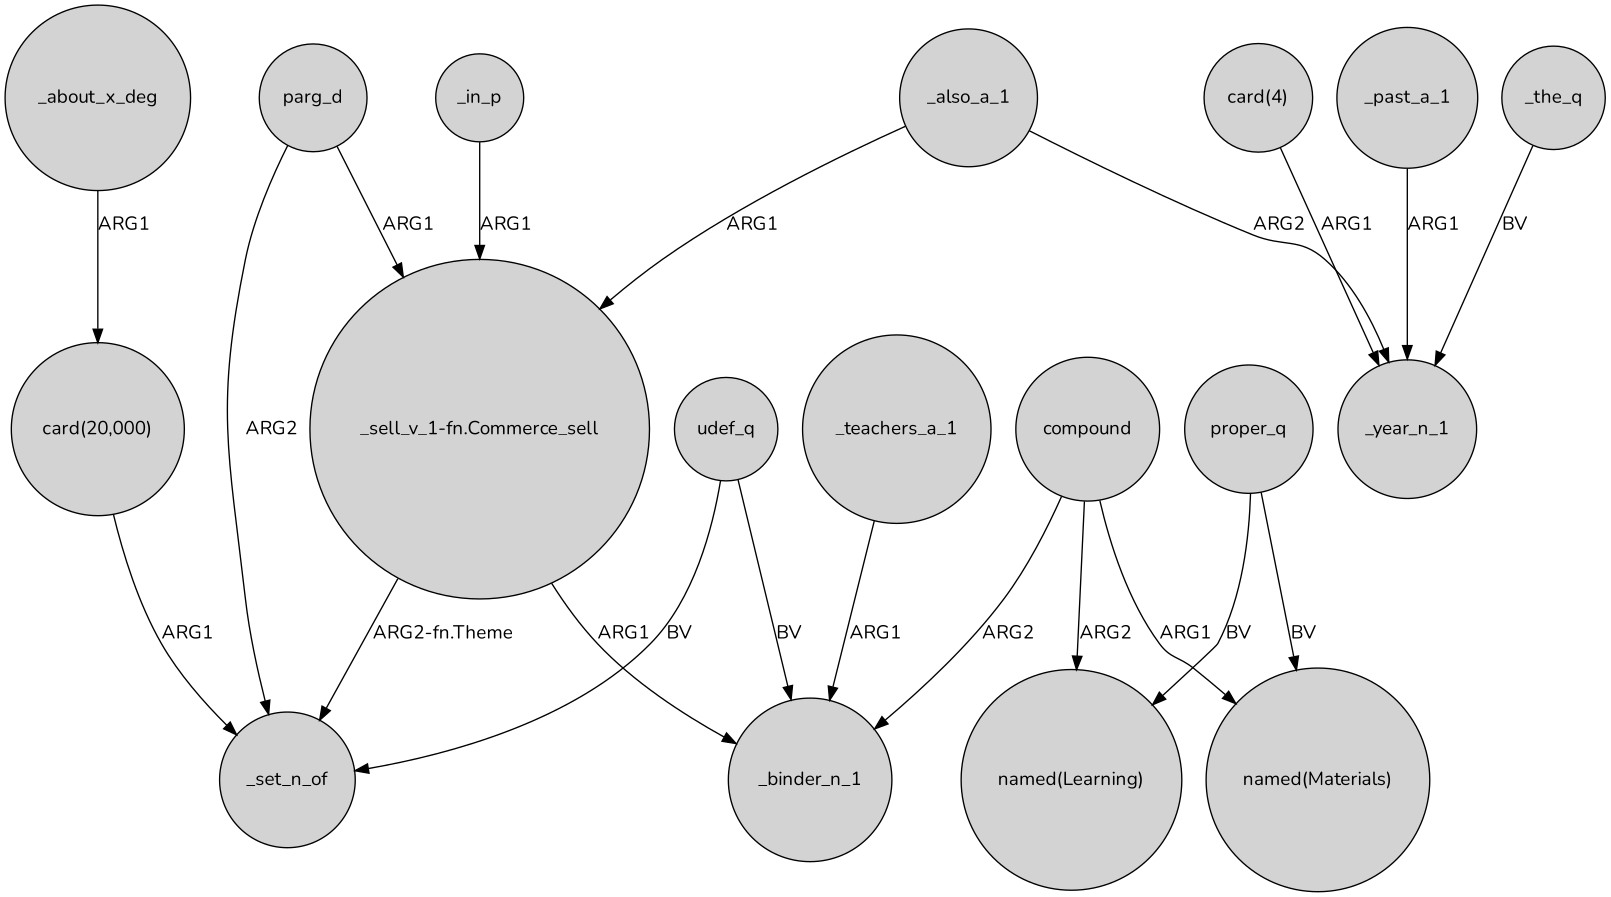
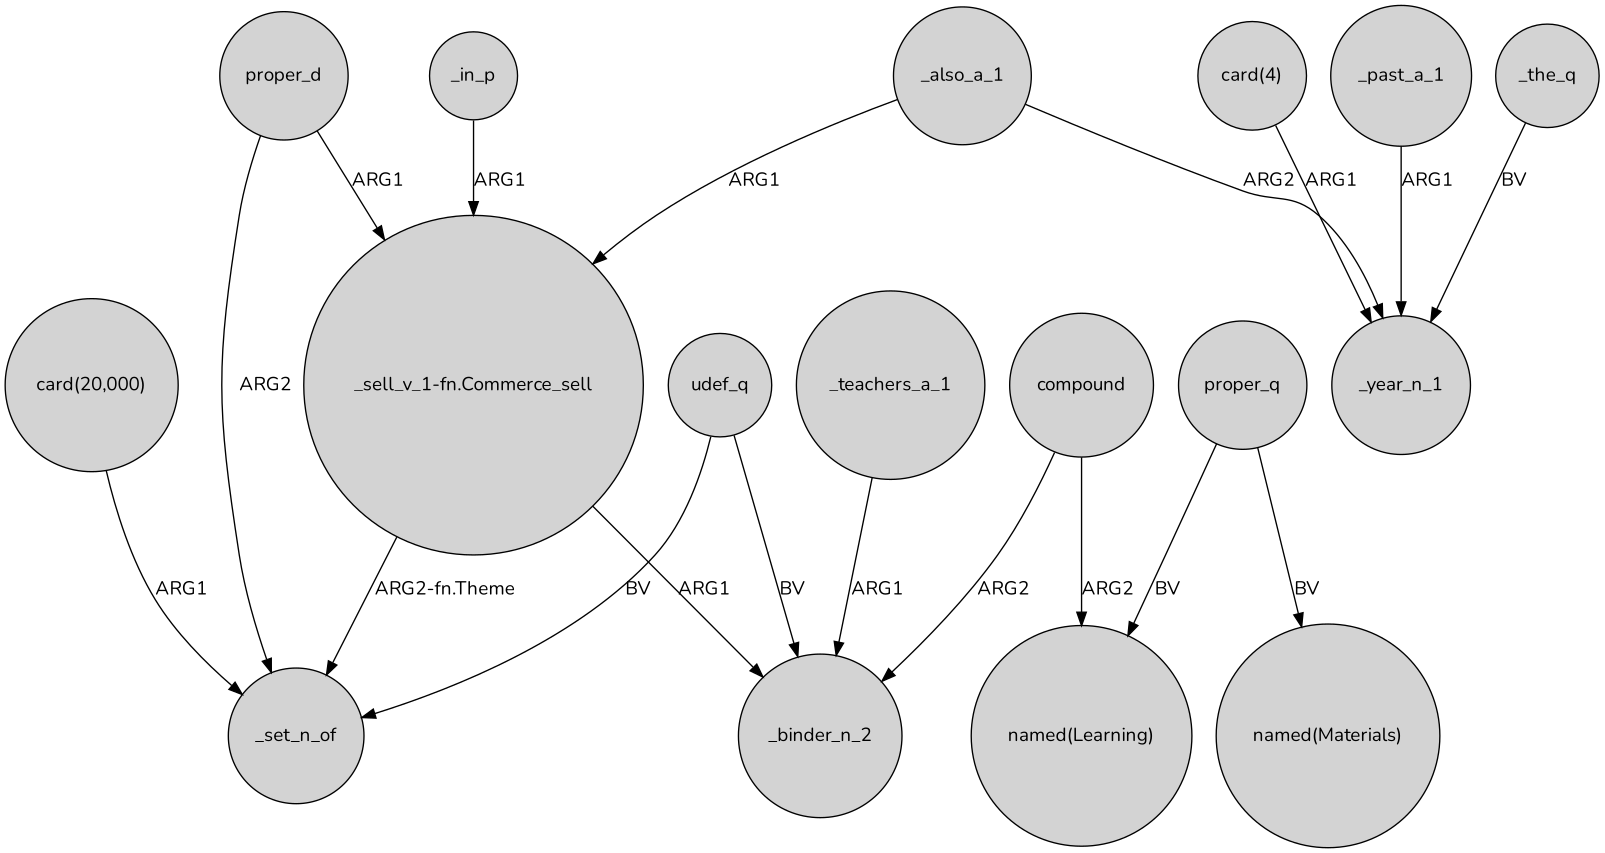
node "_about_x_deg": removed
node "parg_d": label "parg_d" -> "proper_d"
edge "compound" -> "named(Materials)": removed, label "ARG1"
node "_binder_n_1": label "_binder_n_1" -> "_binder_n_2"
